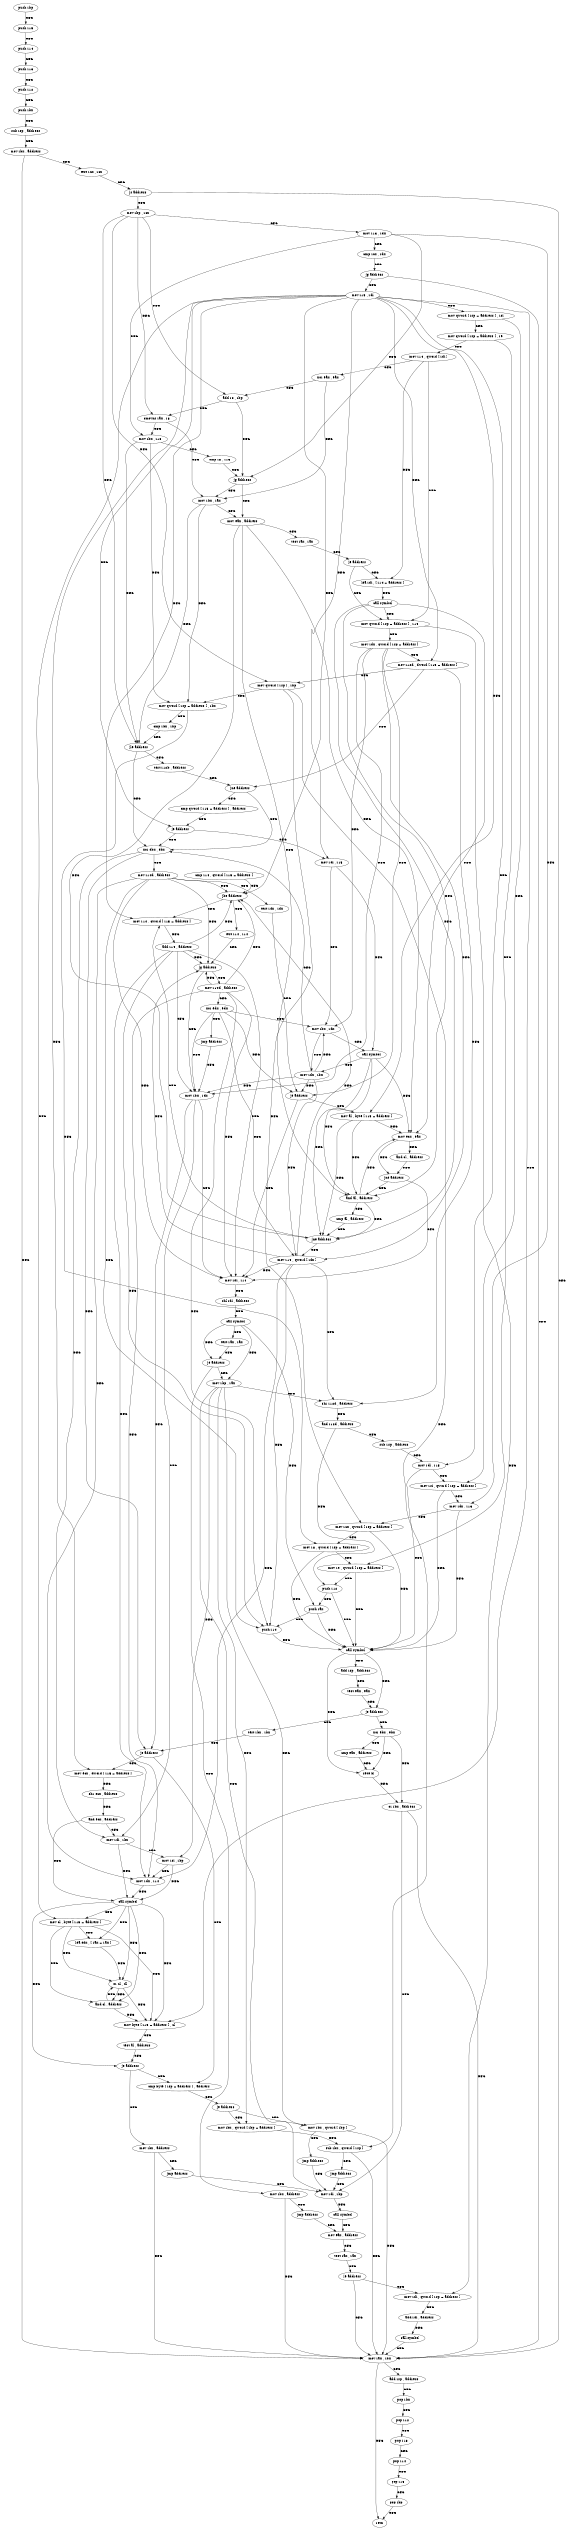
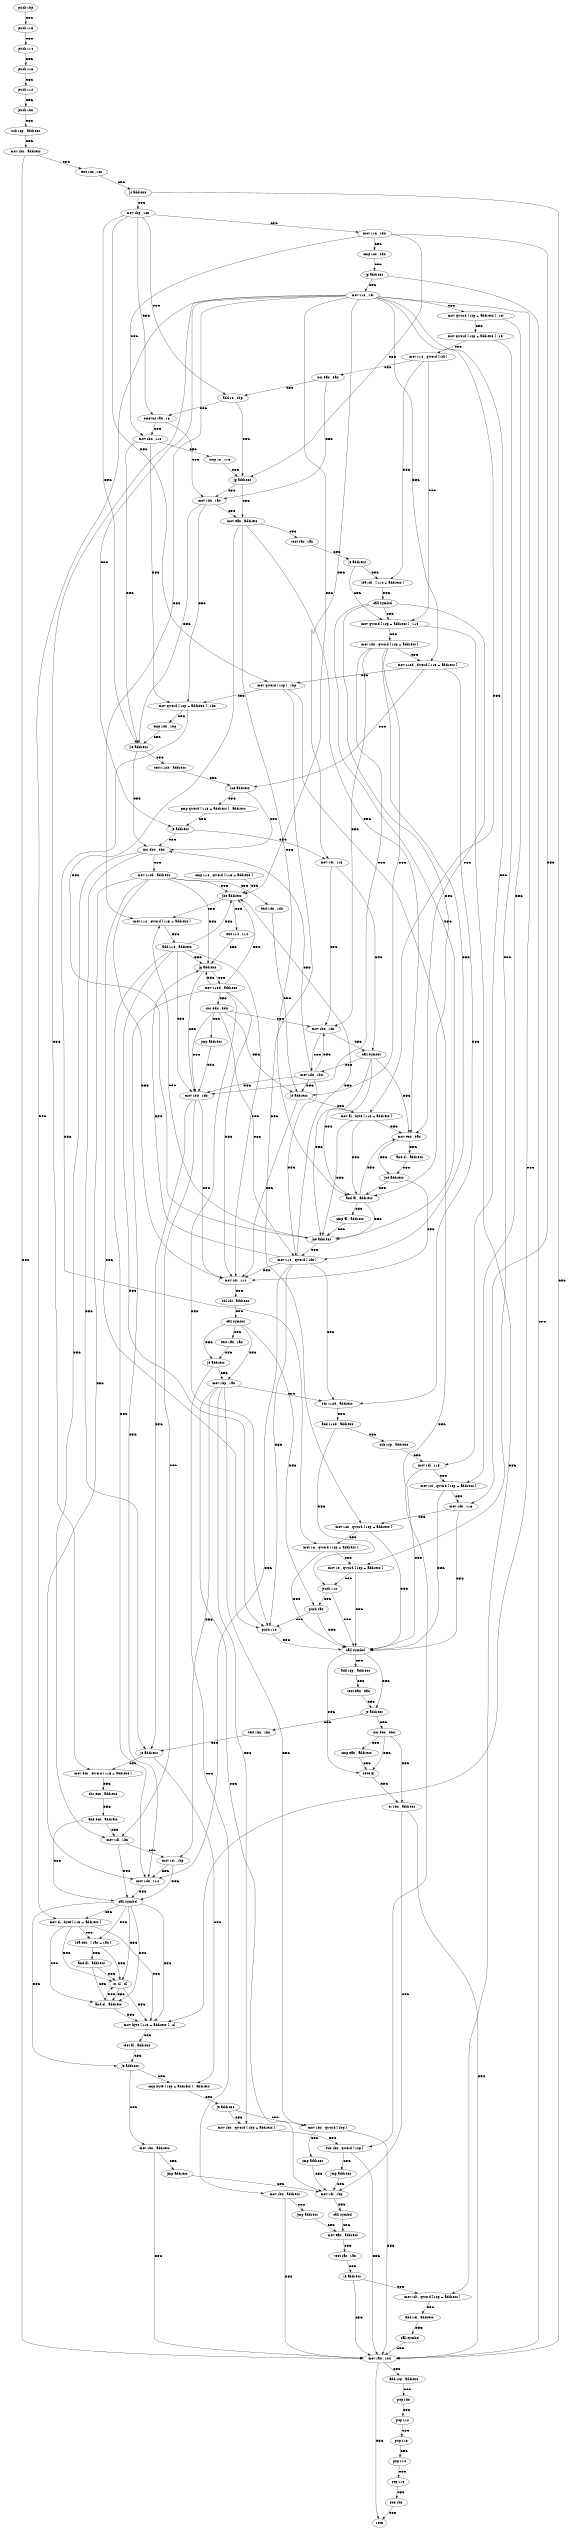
node "and dl , address": added
